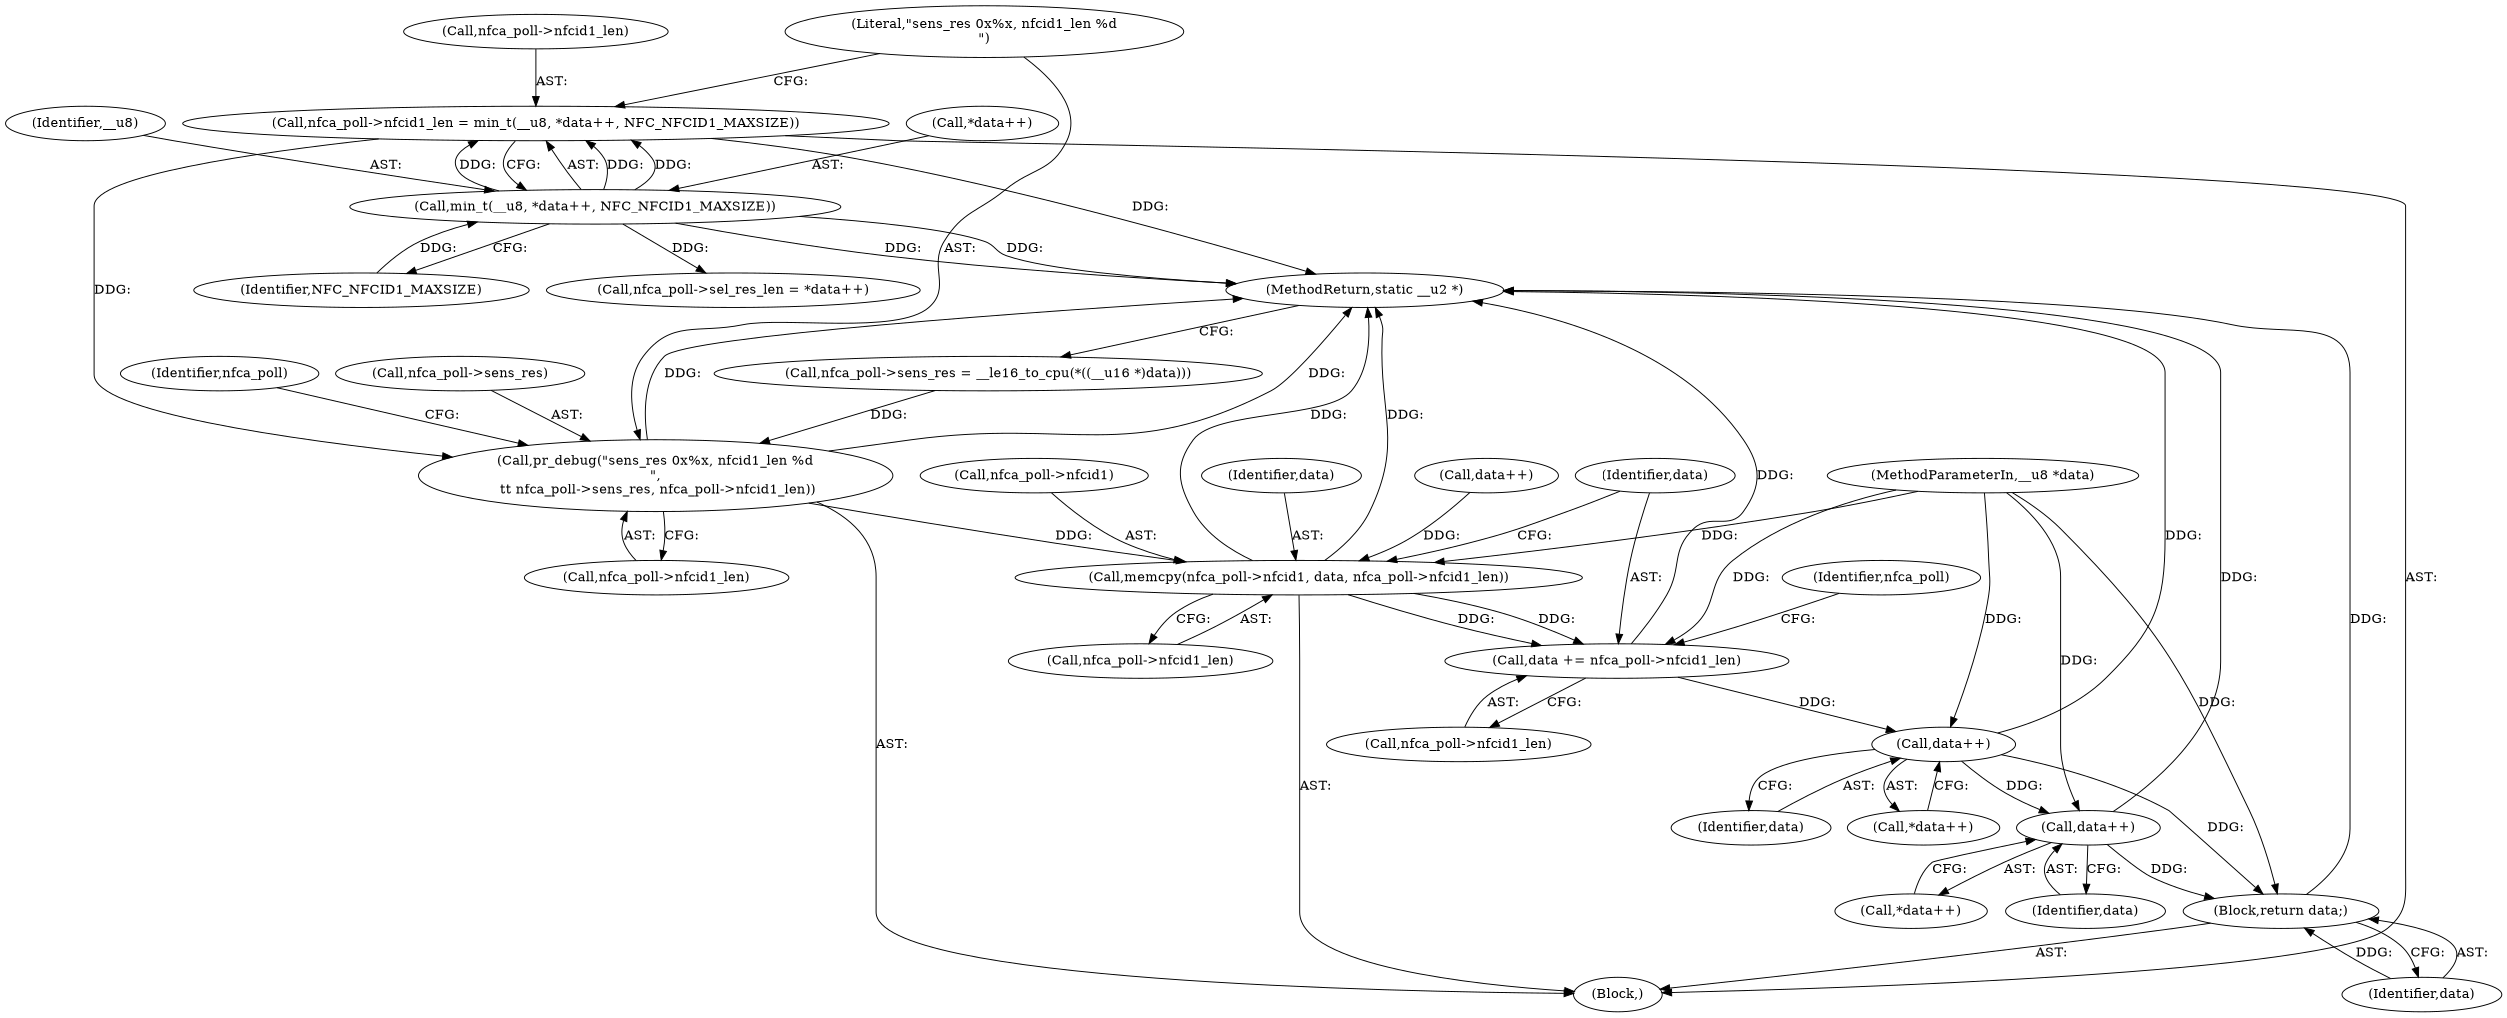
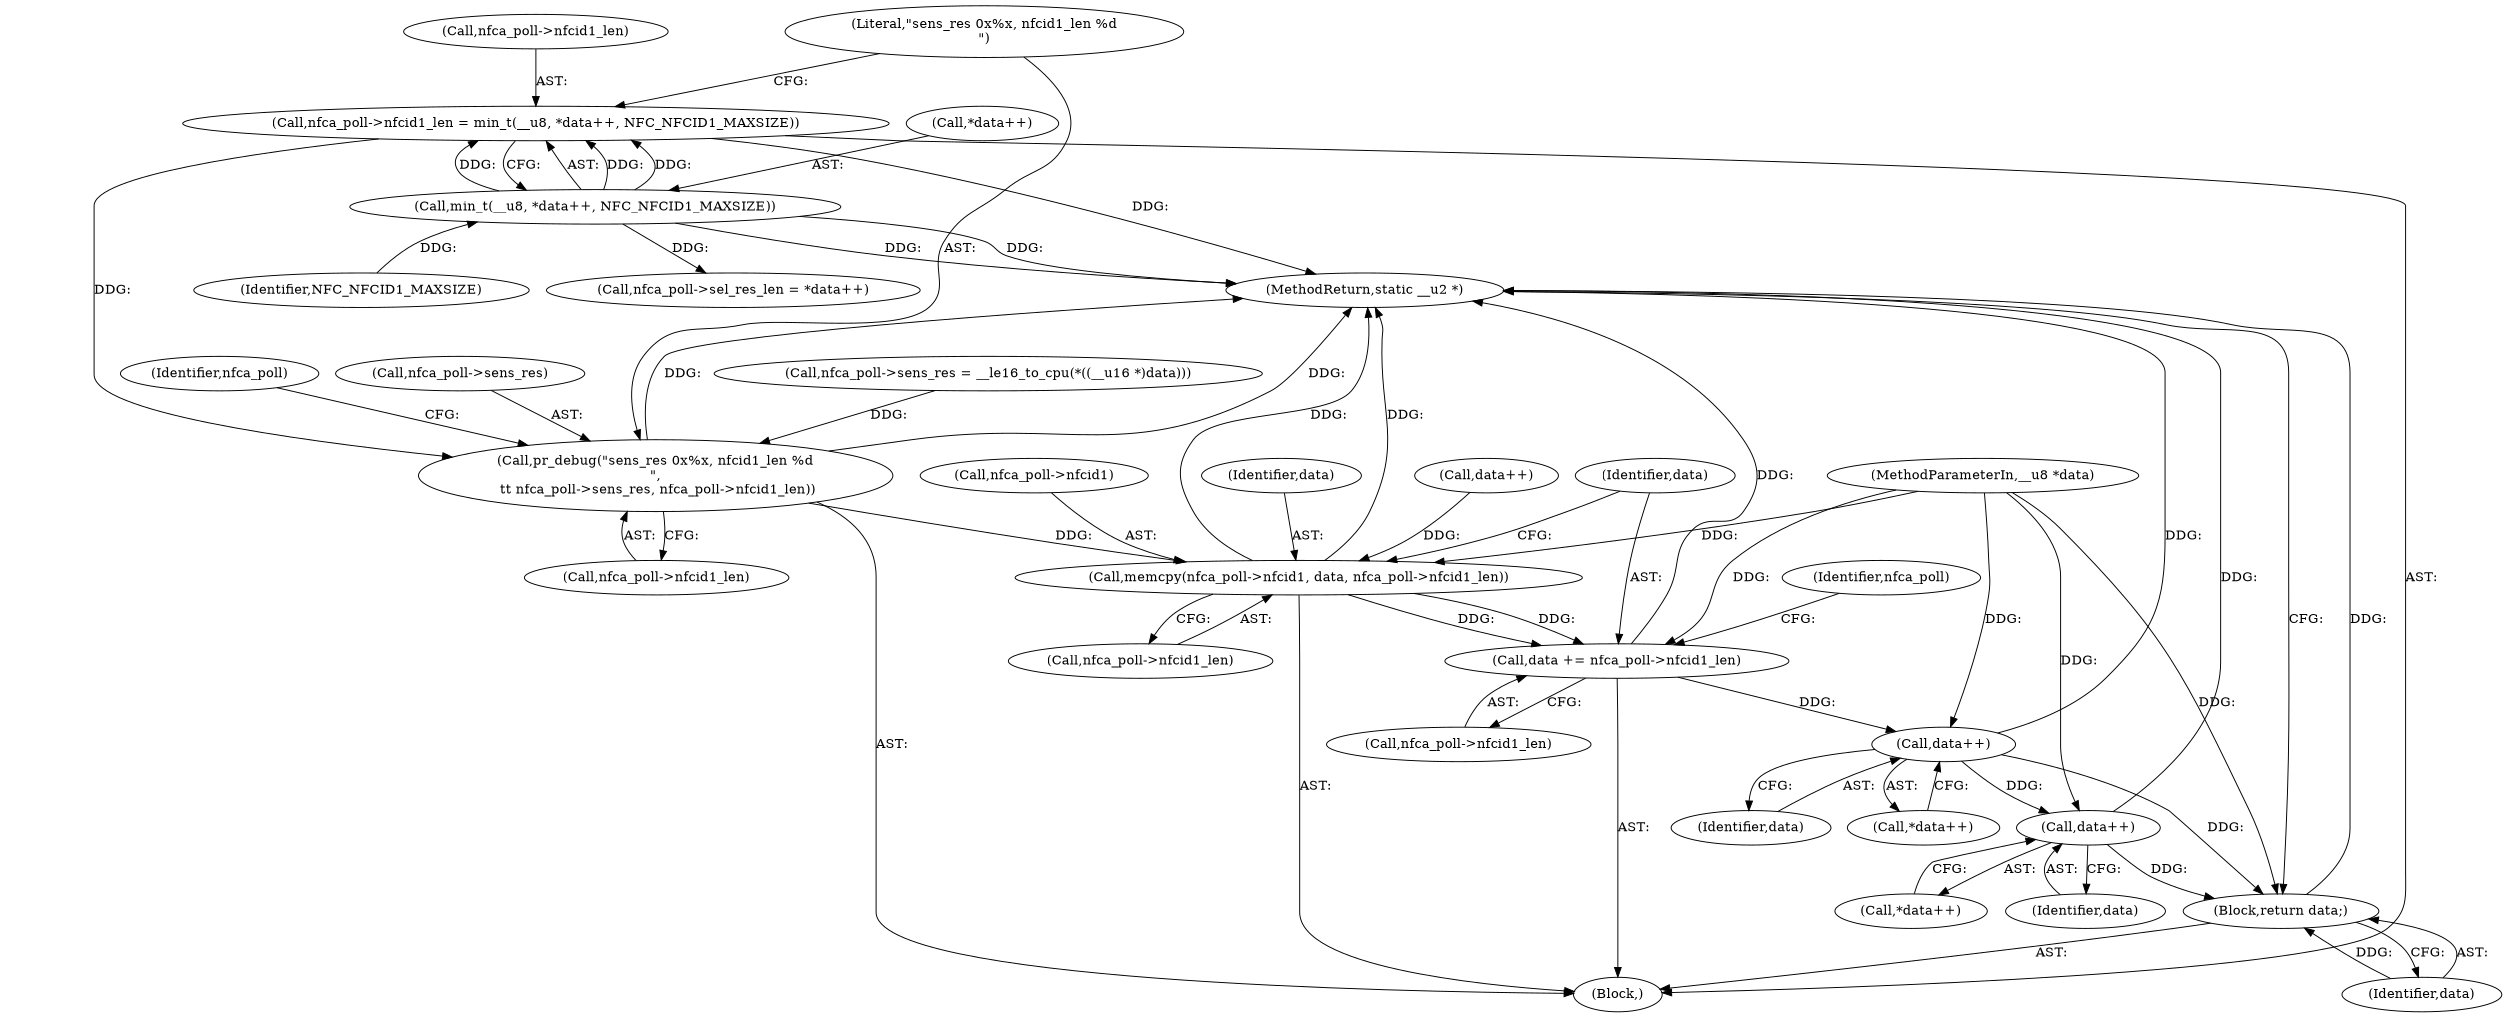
node "(Identifier,__u8)": removed
edge "(Call,min_t(__u8, *data++, NFC_NFCID1_MAXSIZE))" -> "(Identifier,NFC_NFCID1_MAXSIZE)": removed, label "CFG:"
edge "(MethodReturn,static __u2 *)" -> "(Call,nfca_poll->sens_res = __le16_to_cpu(*((__u16 *)data)))": now "(MethodReturn,static __u2 *)" -> "(Block,return data;)"
edge "(Call,data += nfca_poll->nfcid1_len)" -> "(Block,)": added, label "AST:"
